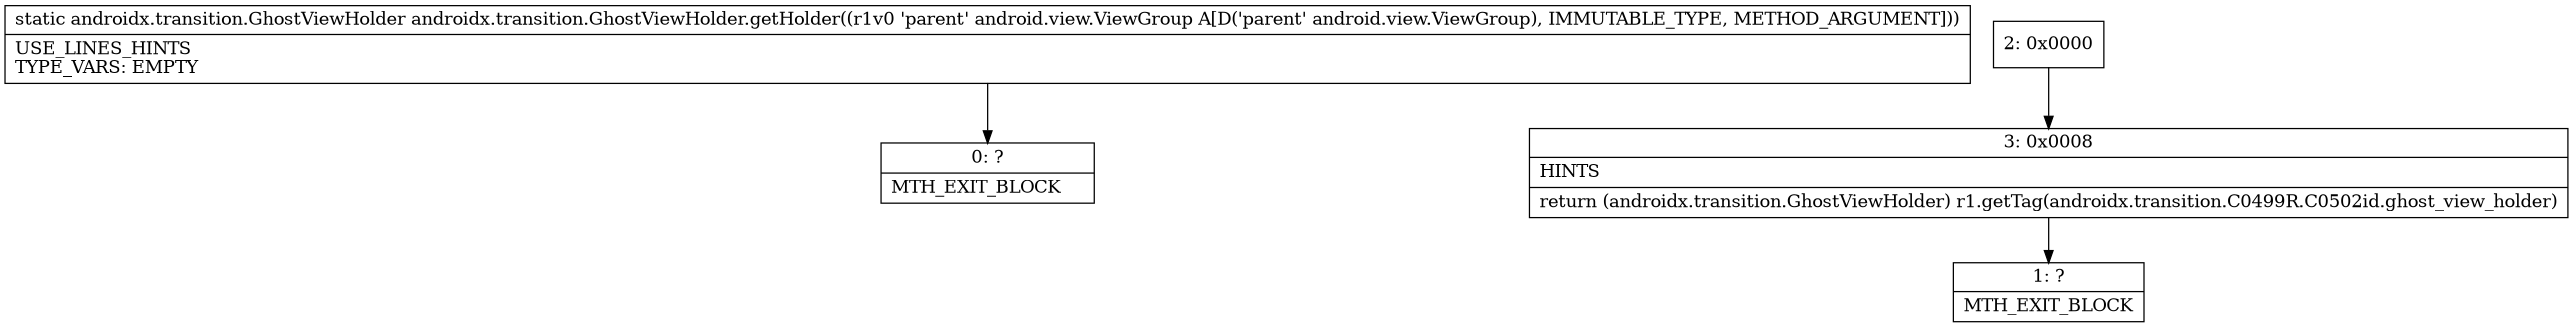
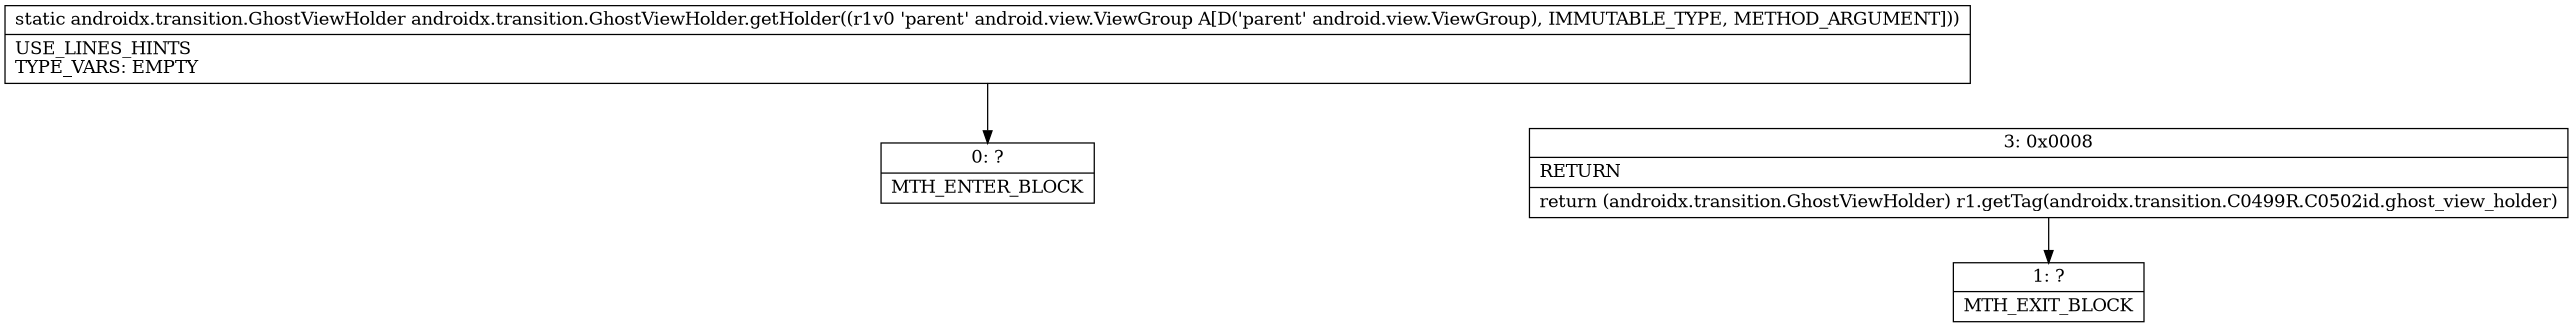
node "2: 0x0000": removed
node "3: 0x0008": text "HINTS" -> "RETURN"
node "0: ?": text "MTH_EXIT_BLOCK" -> "MTH_ENTER_BLOCK"
